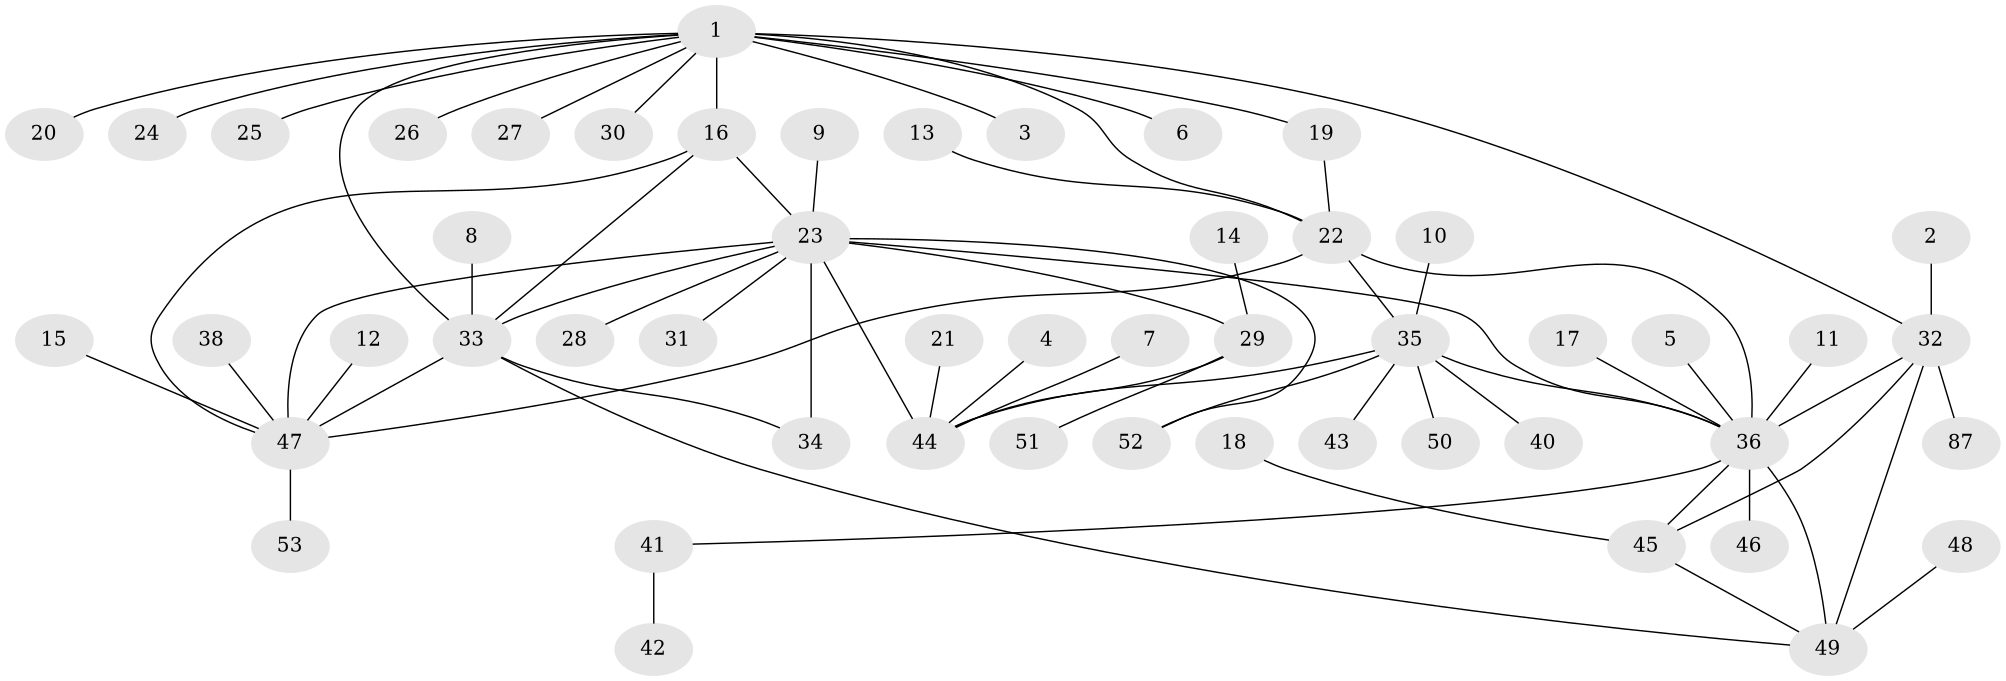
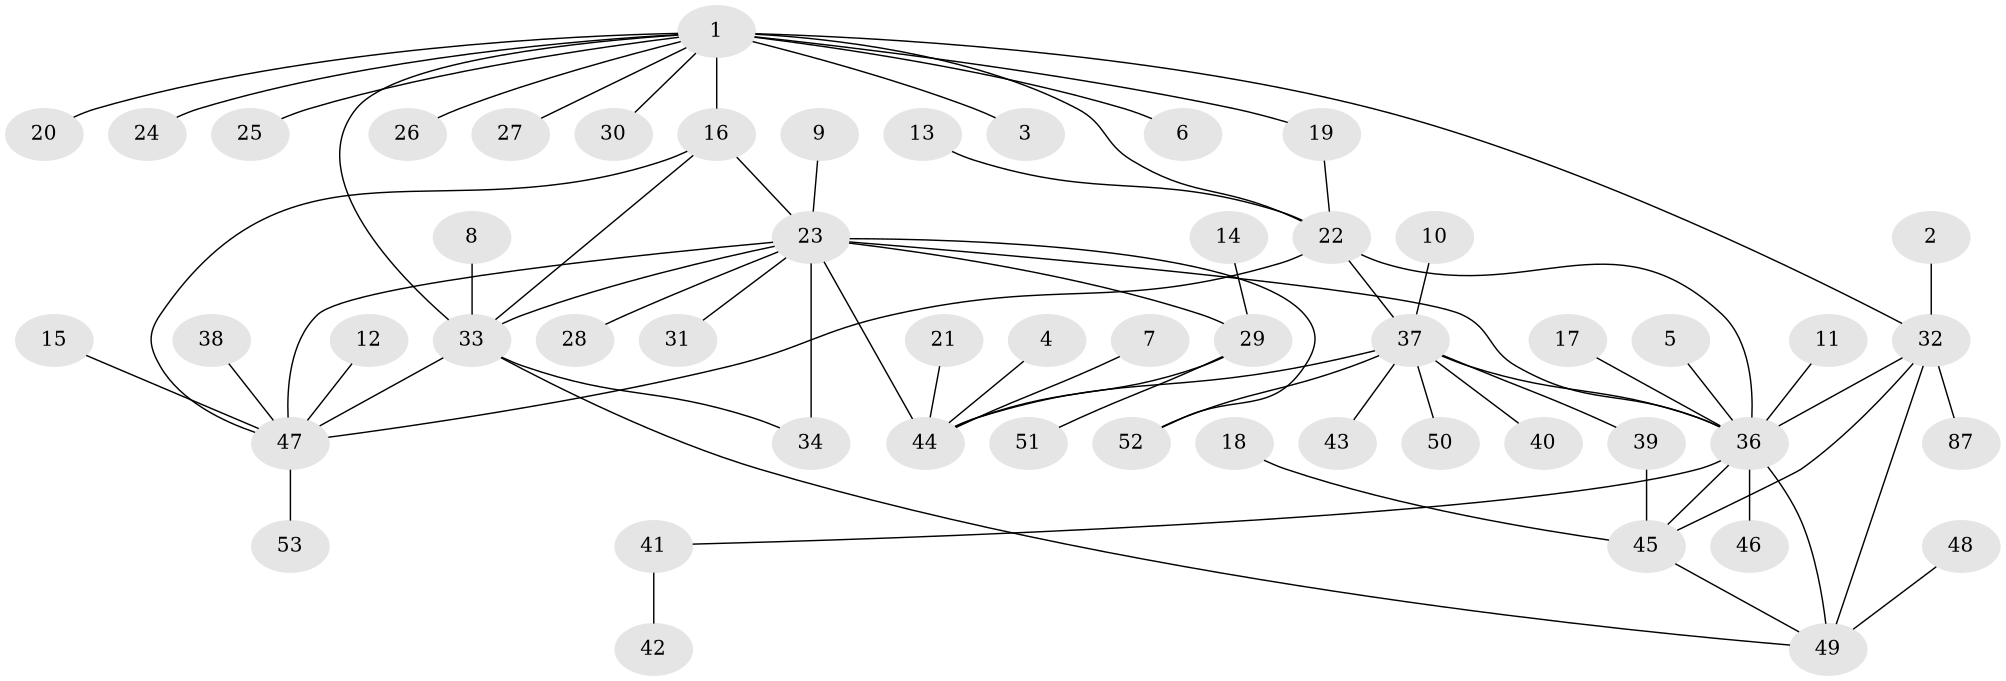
node "35": label "35" -> "37"
node "39": added
